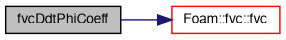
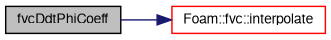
node "Foam::fvc::fvc": label "Foam::fvc::fvc" -> "Foam::fvc::interpolate"
